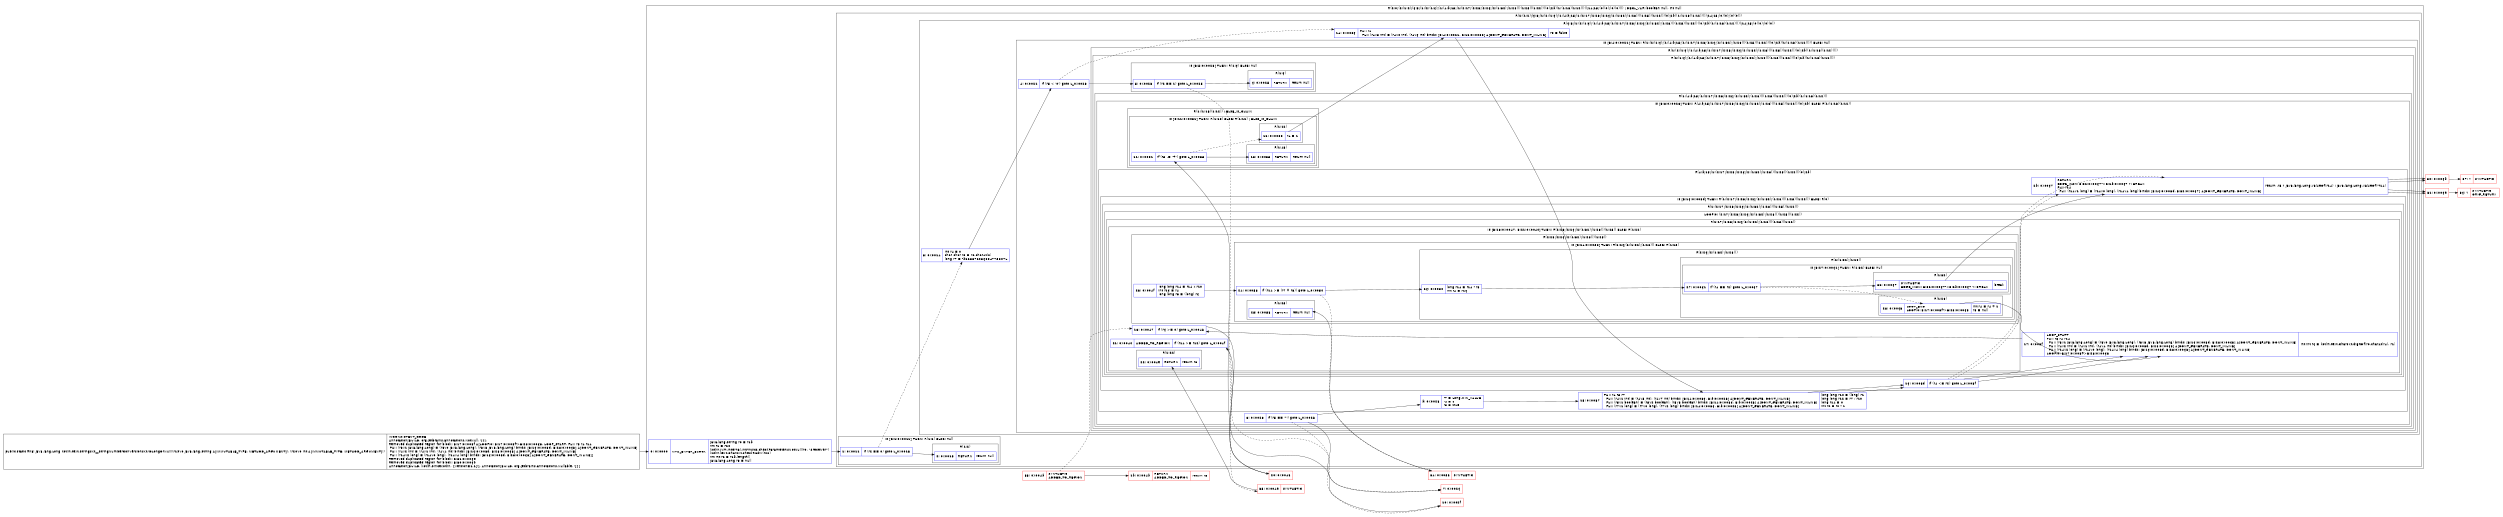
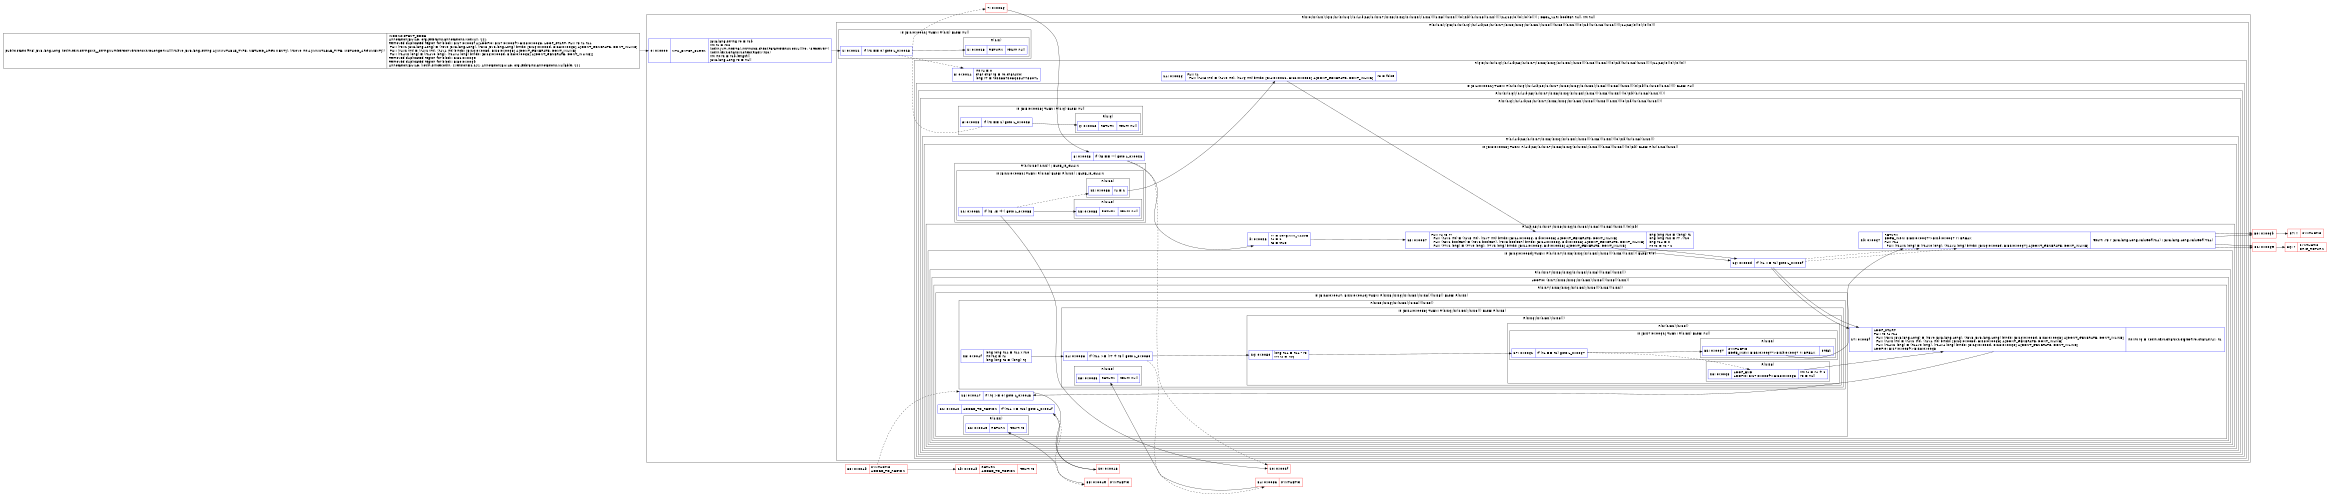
node "4: 0x0021": removed
edge "10: 0x002f" -> "11: 0x0031": reversed
edge "8: 0x0028" -> "7: 0x0026": reversed
